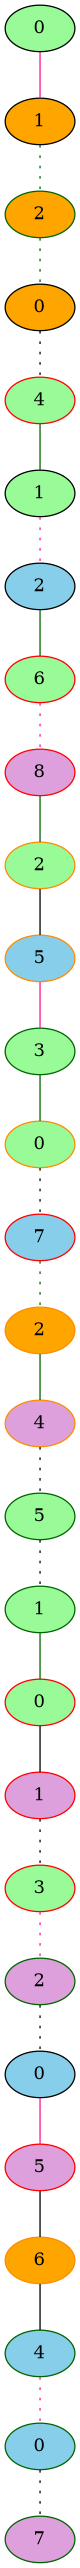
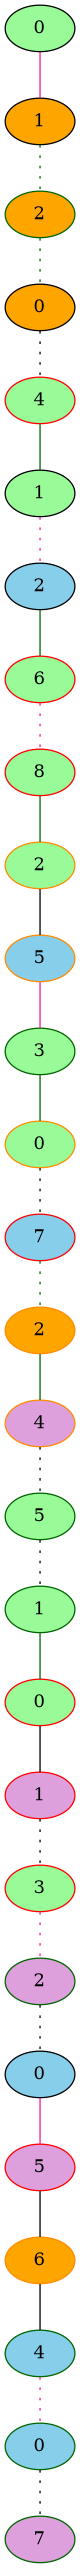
node "8": fillcolor plum -> palegreen
